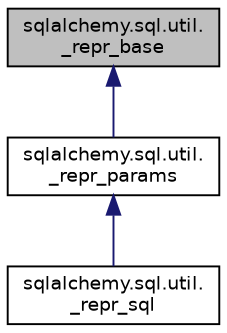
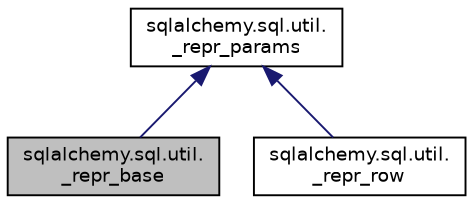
edge "sqlalchemy.sql.util. _repr_params" -> "sqlalchemy.sql.util. _repr_base": reversed
node "sqlalchemy.sql.util. _repr_sql": label "sqlalchemy.sql.util. _repr_sql" -> "sqlalchemy.sql.util. _repr_row"
